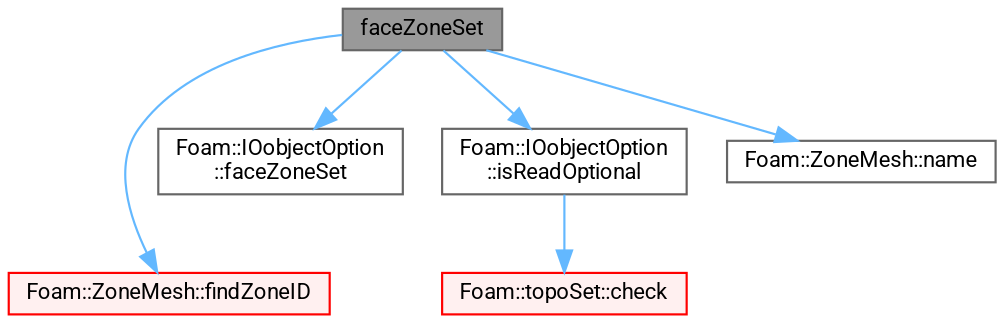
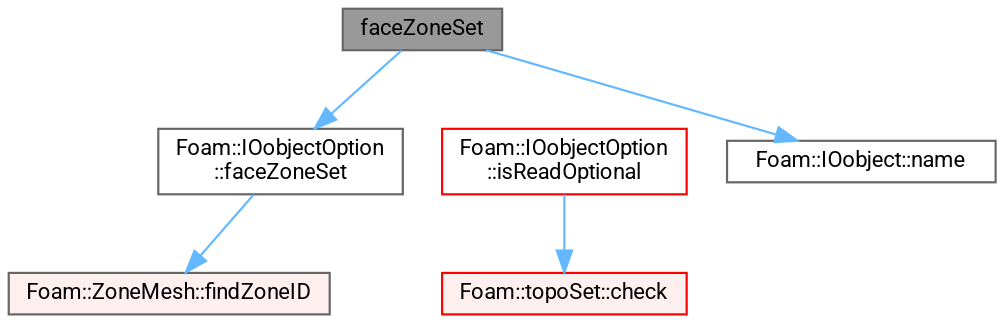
edge "faceZoneSet" -> "Foam::IOobjectOption ::isReadOptional": removed
edge "faceZoneSet" -> "Foam::ZoneMesh::findZoneID": now "Foam::IOobjectOption ::faceZoneSet" -> "Foam::ZoneMesh::findZoneID"
node "Foam::IOobjectOption ::isReadOptional": color grey40 -> red
node "Foam::ZoneMesh::name": label "Foam::ZoneMesh::name" -> "Foam::IOobject::name"
node "Foam::ZoneMesh::findZoneID": color red -> grey40
